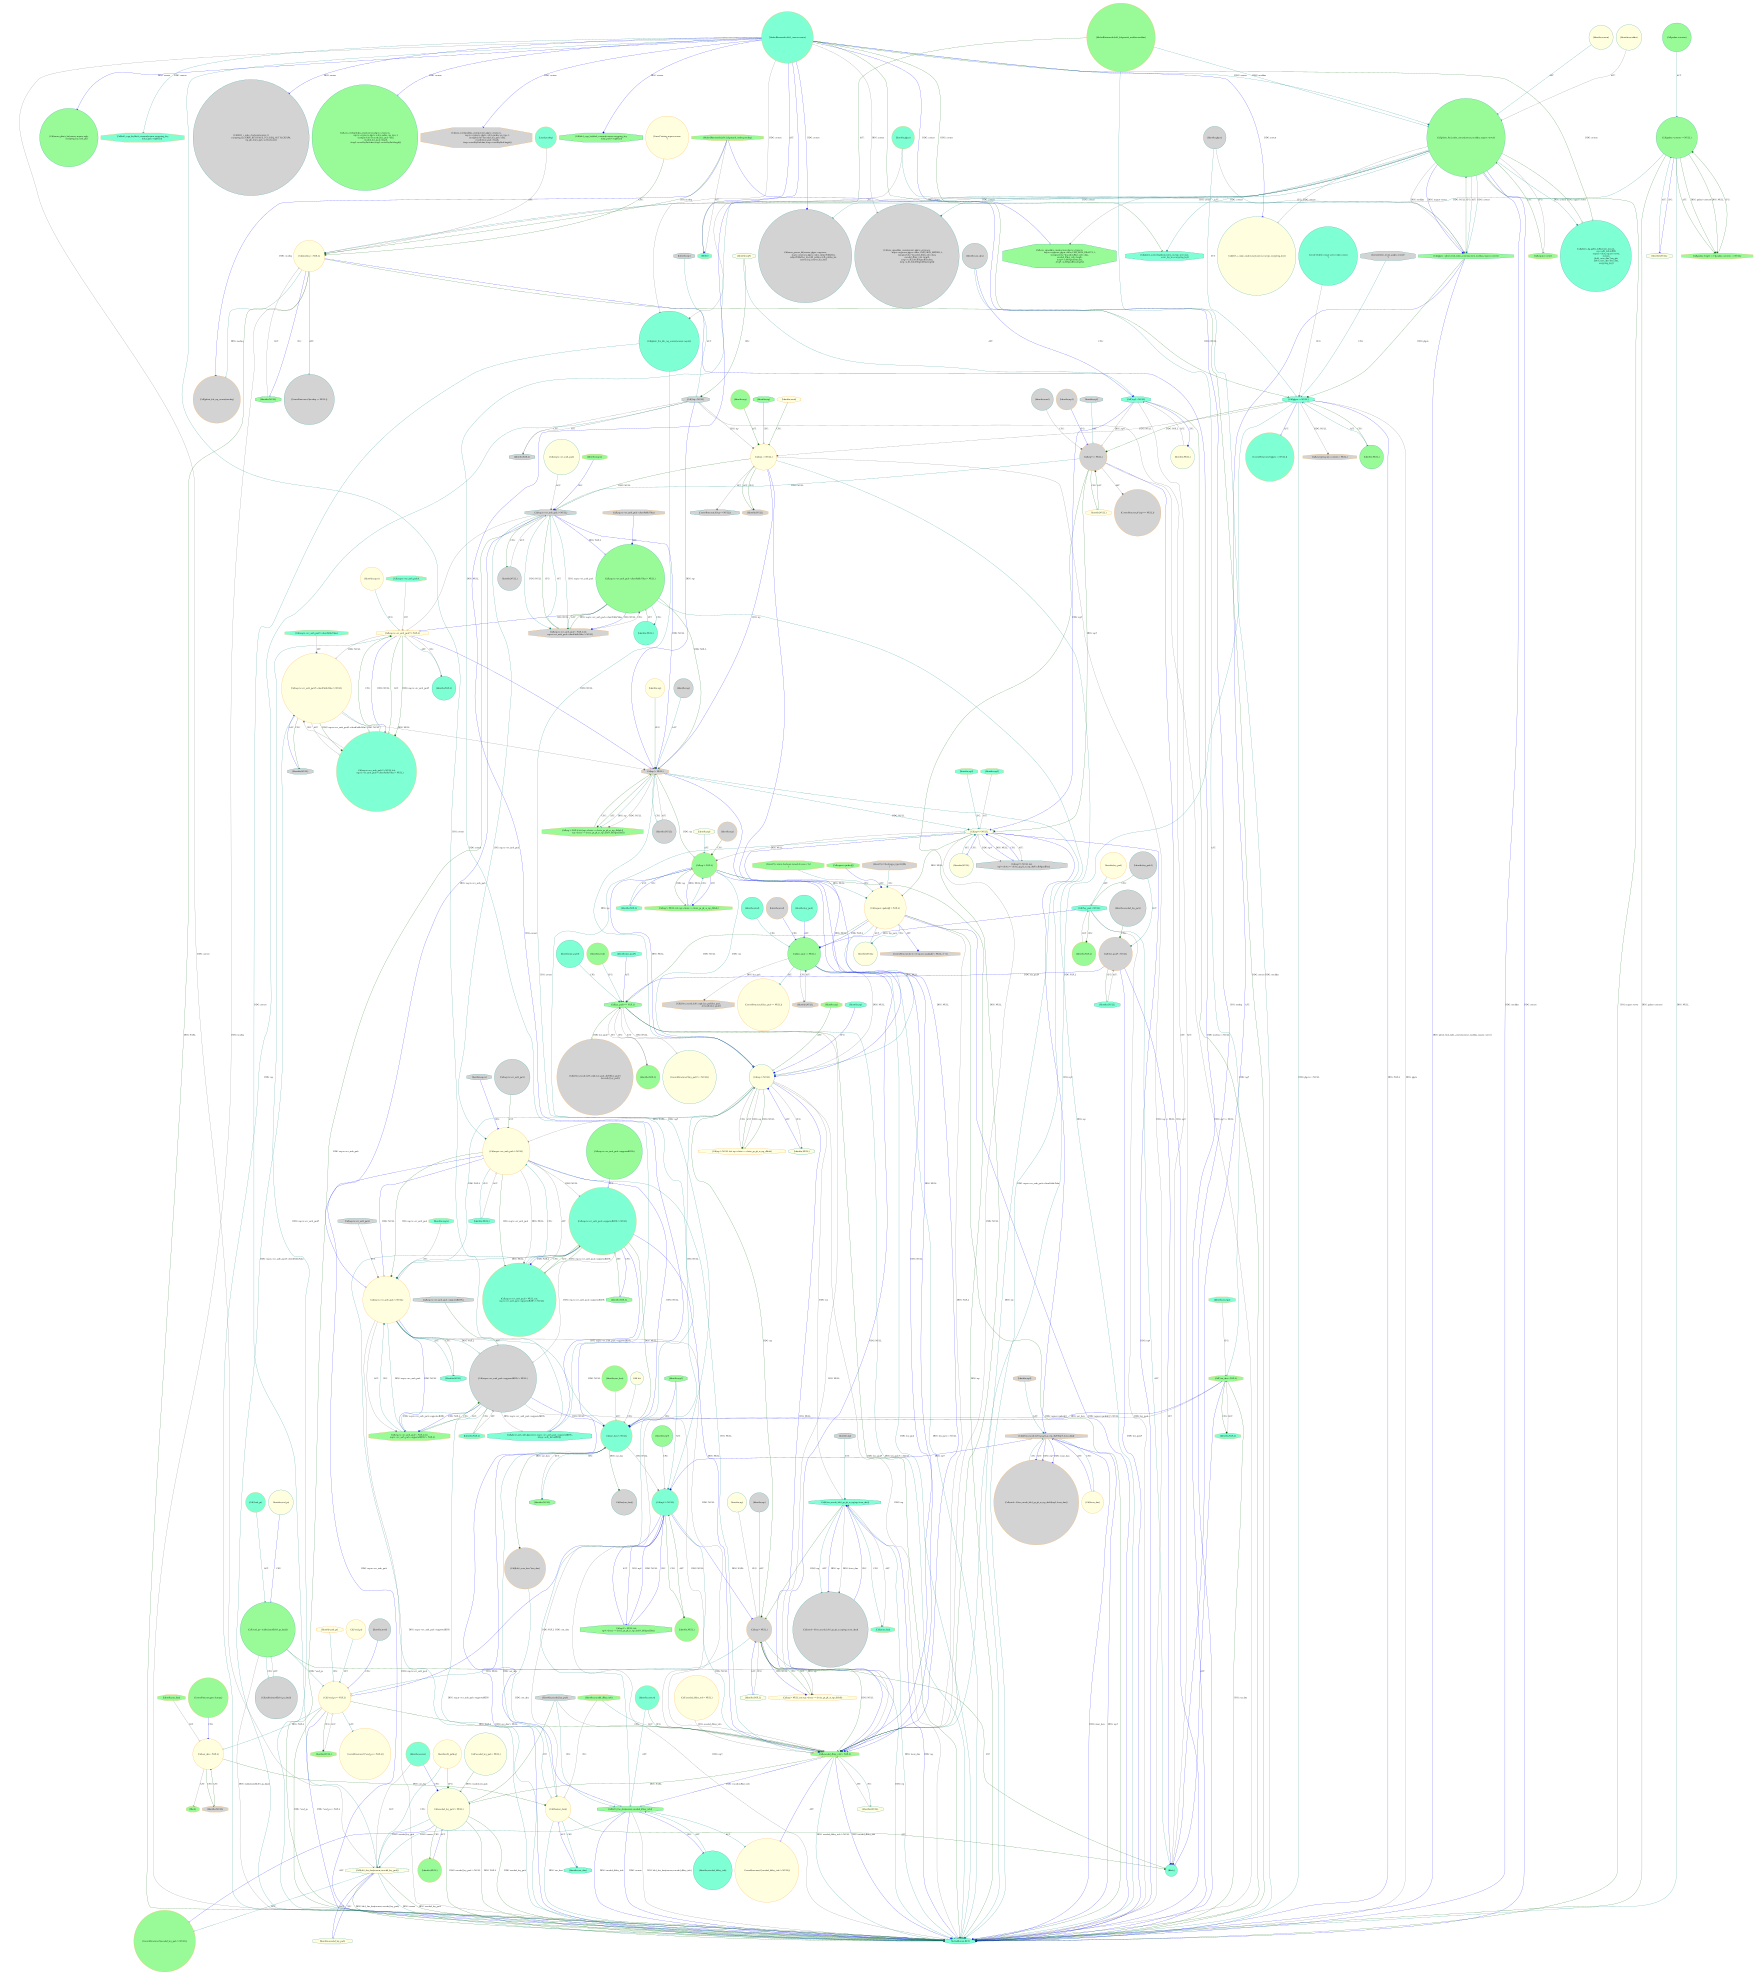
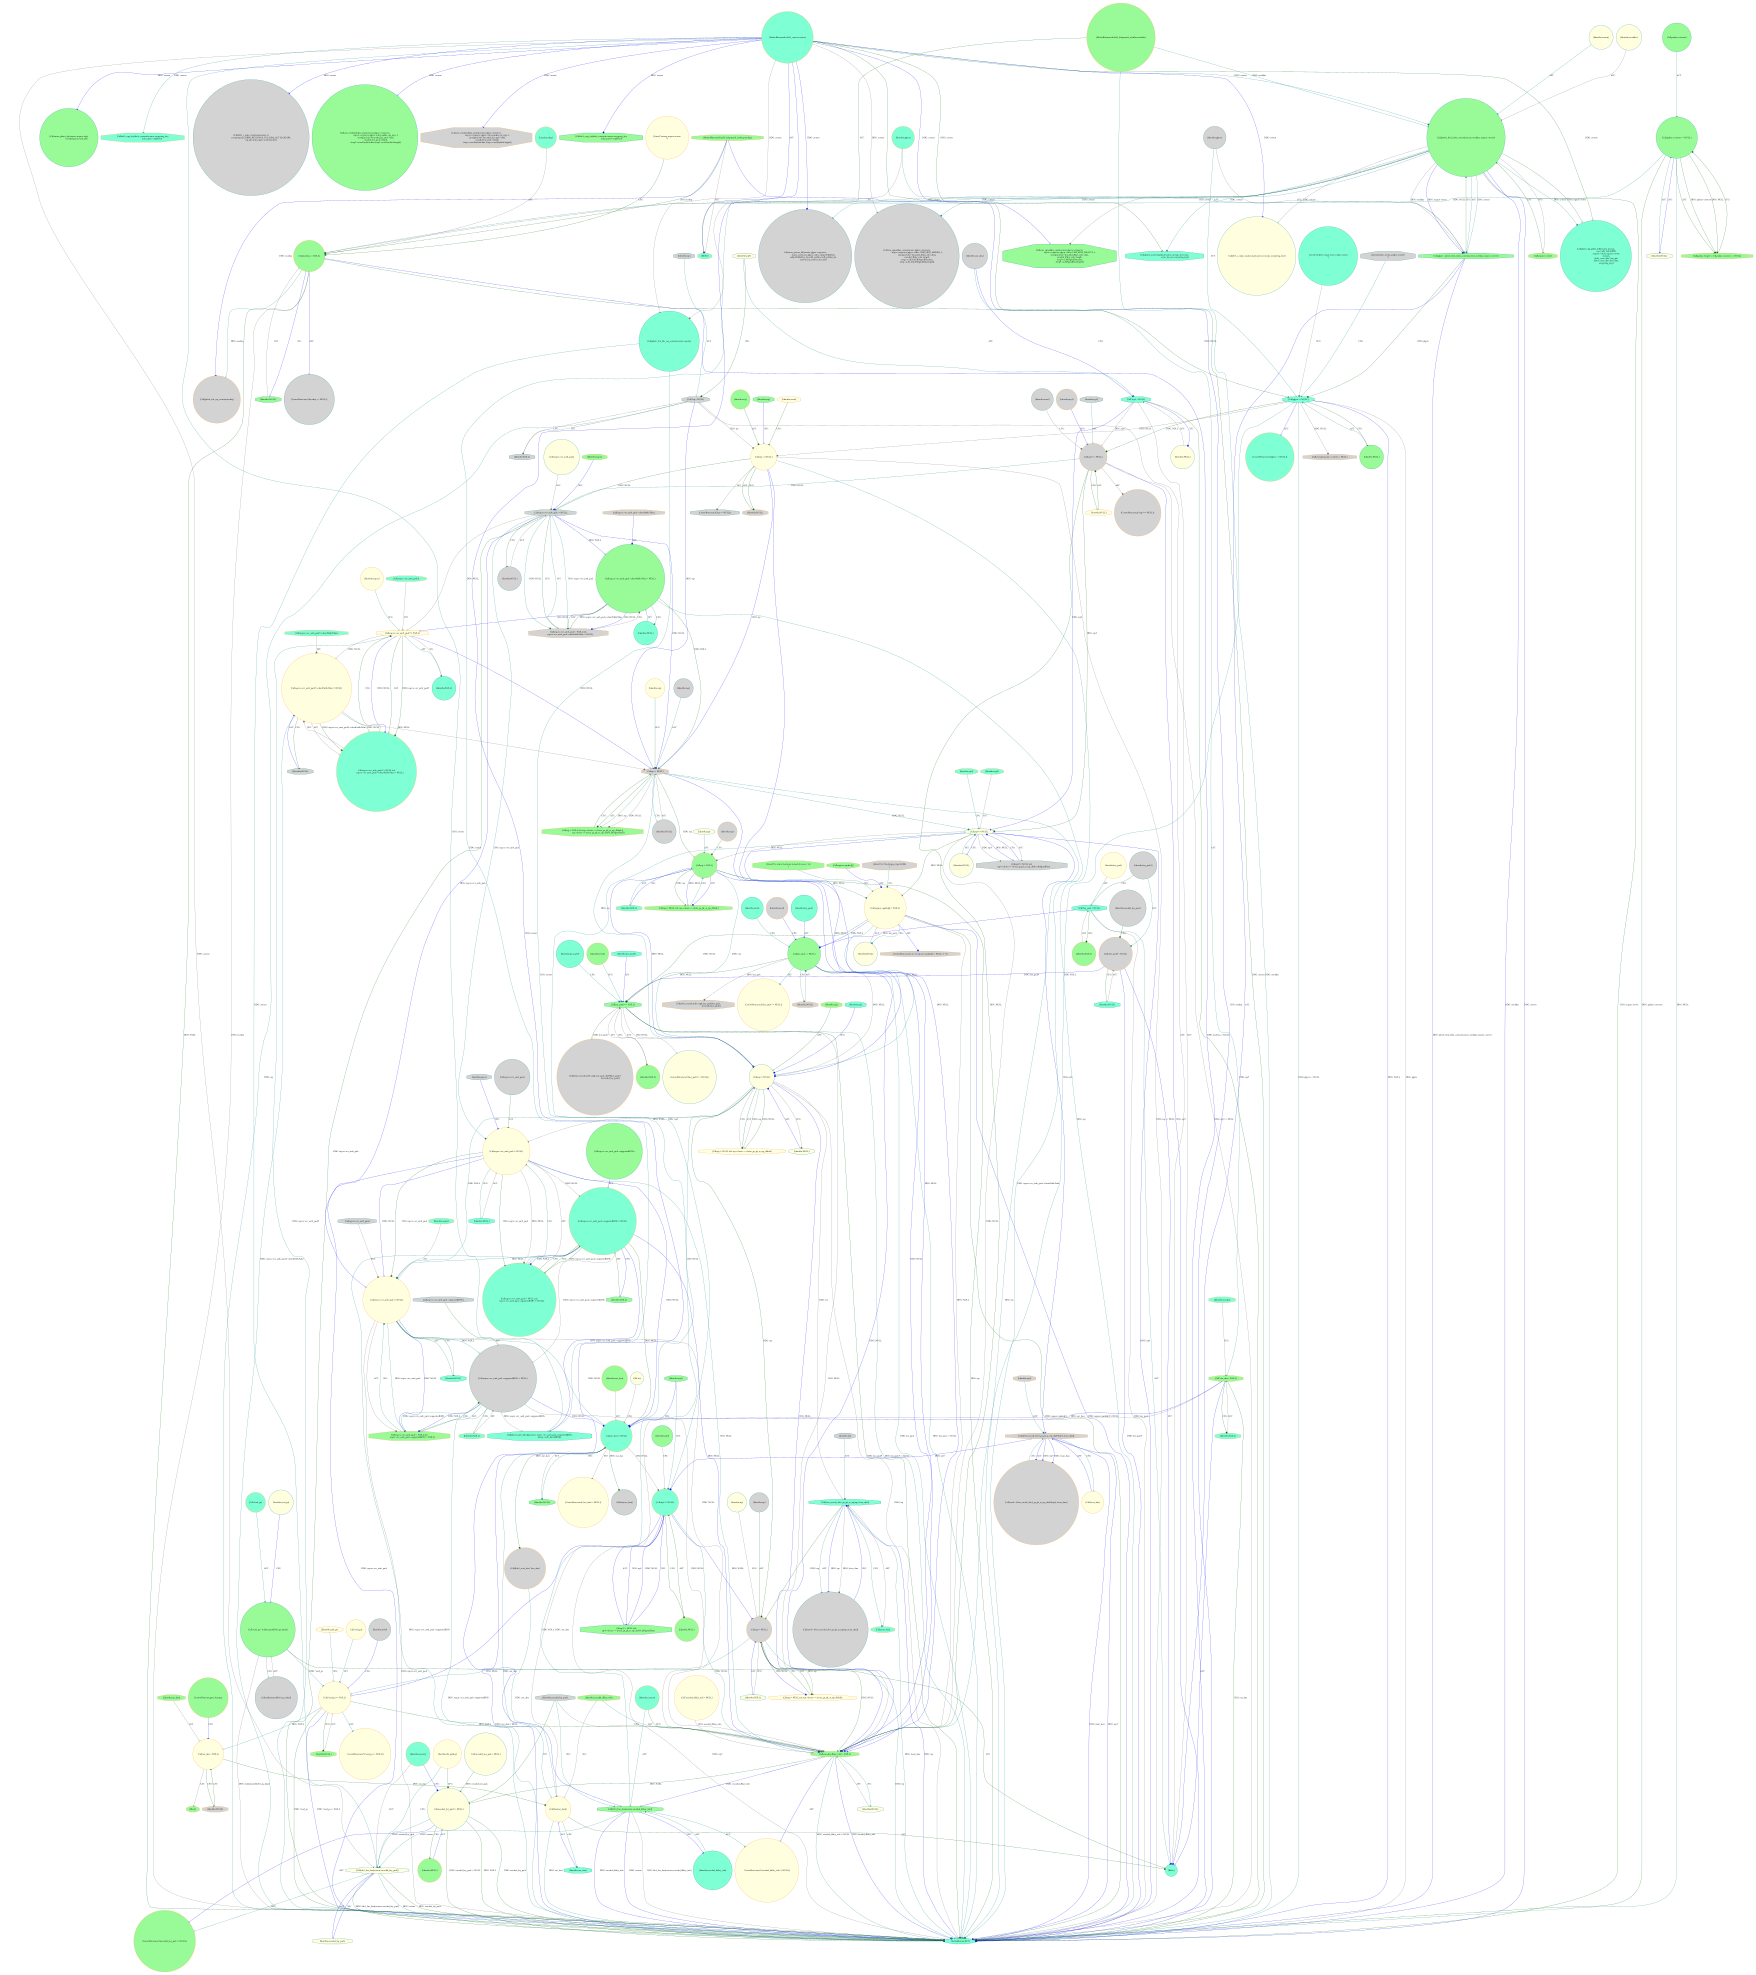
node "(Call,modreq == NULL)": fillcolor lightyellow -> palegreen
edge "(Call,key_pack == NULL)" -> "(Call,key_pack9 == NULL)": added, label "DDG: NULL"
node "(ControlStructure,if (out_data != NULL))": added
